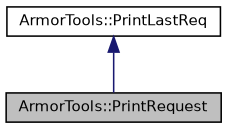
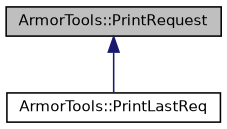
edge "ArmorTools::PrintRequest" -> "ArmorTools::PrintLastReq": reversed
